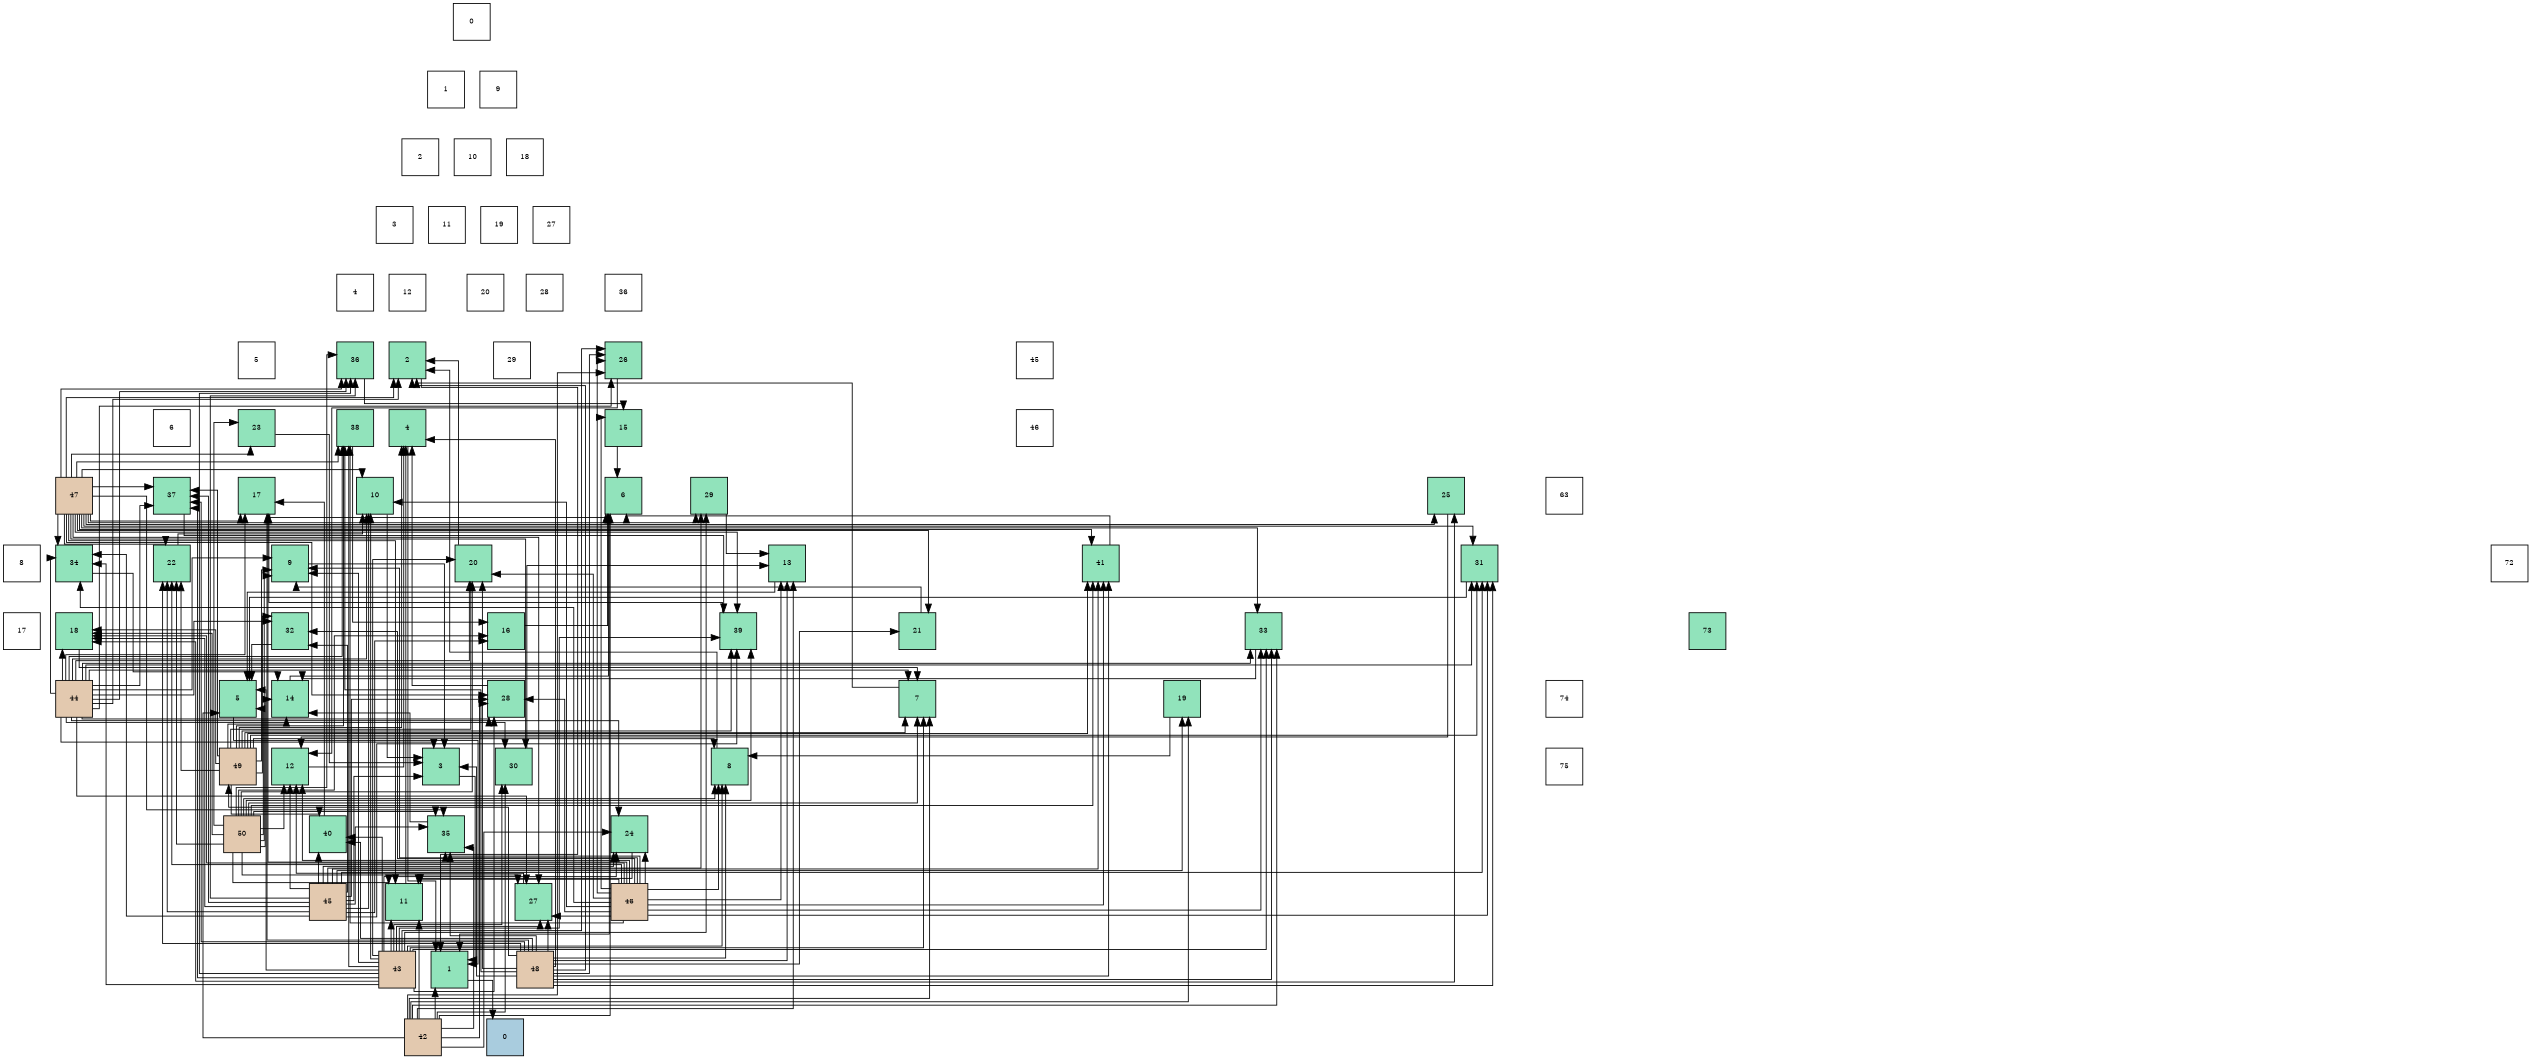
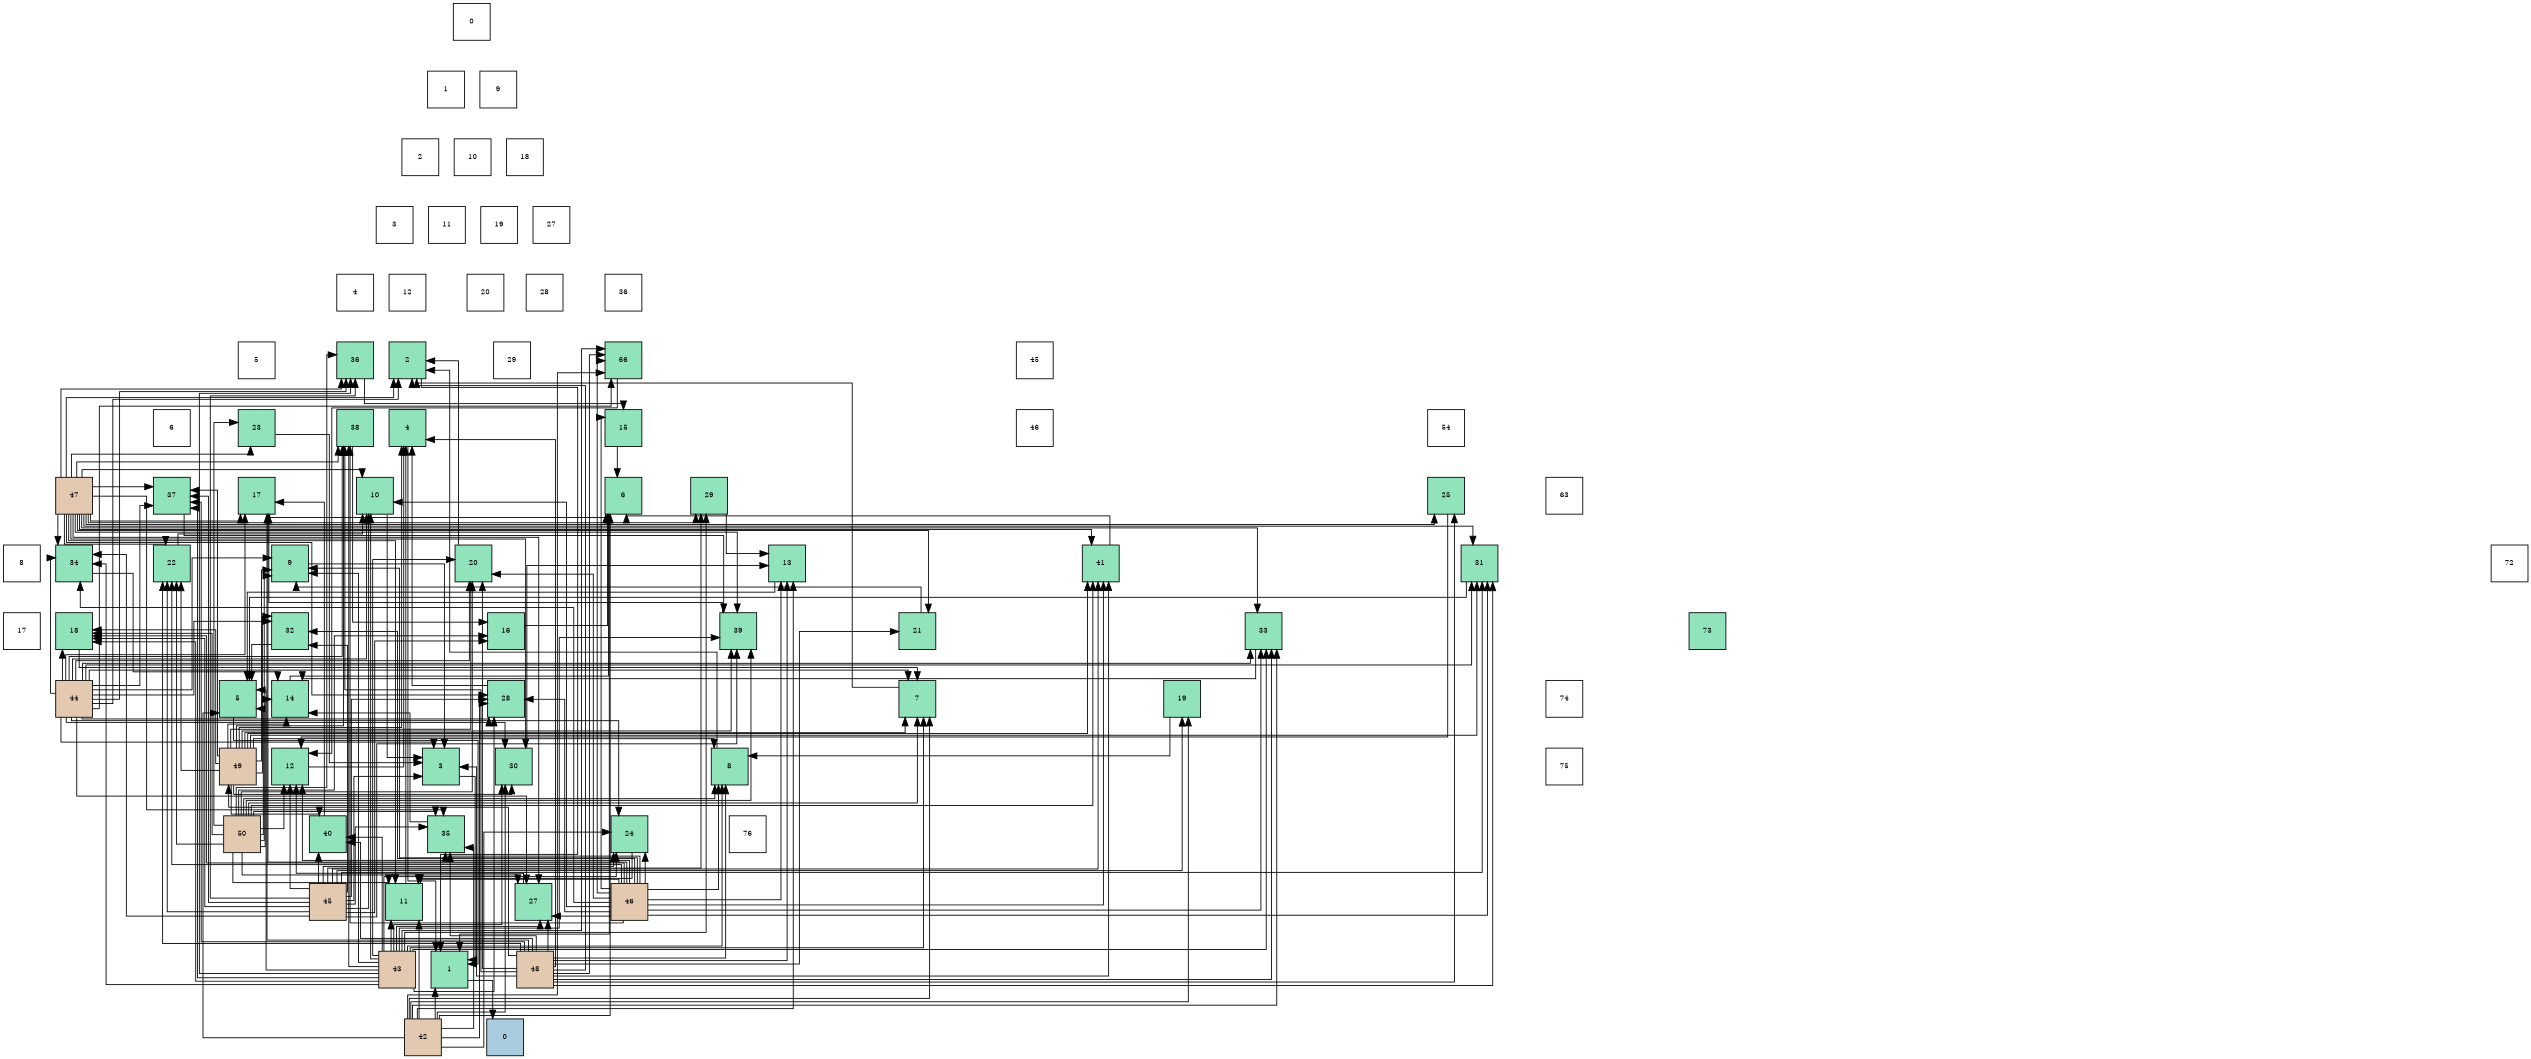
node "26": label "26" -> "66"
node "54": added
edge "49" -> "30": added
node "76": added
